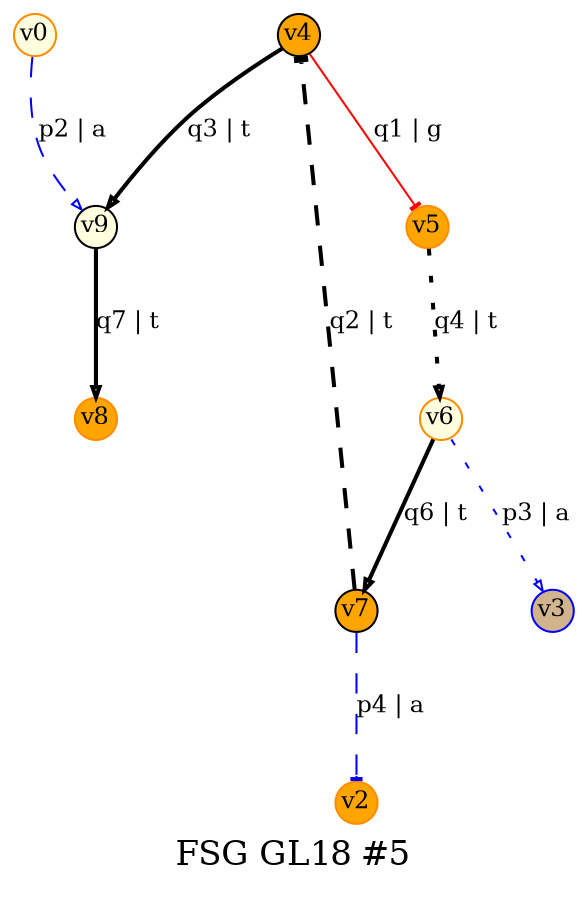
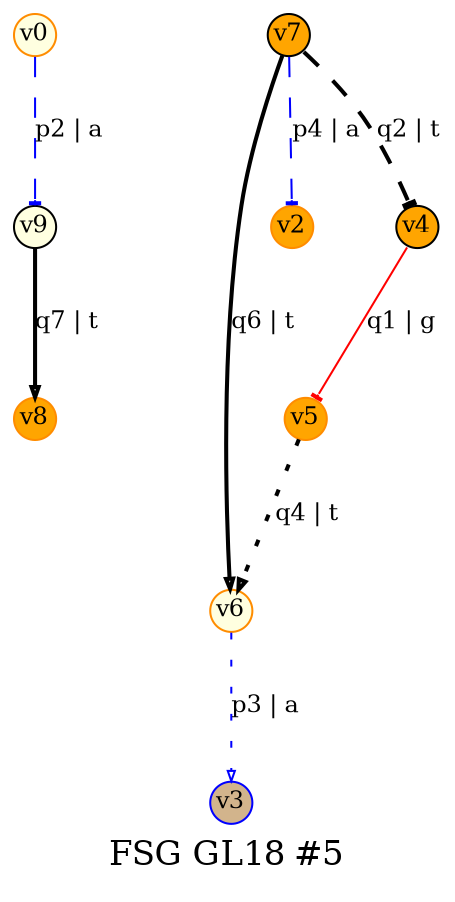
edge "v4" -> "v9": removed, label "q3 | t"
edge "v0" -> "v9": arrowhead onormal -> tee
edge "v6" -> "v7": reversed
